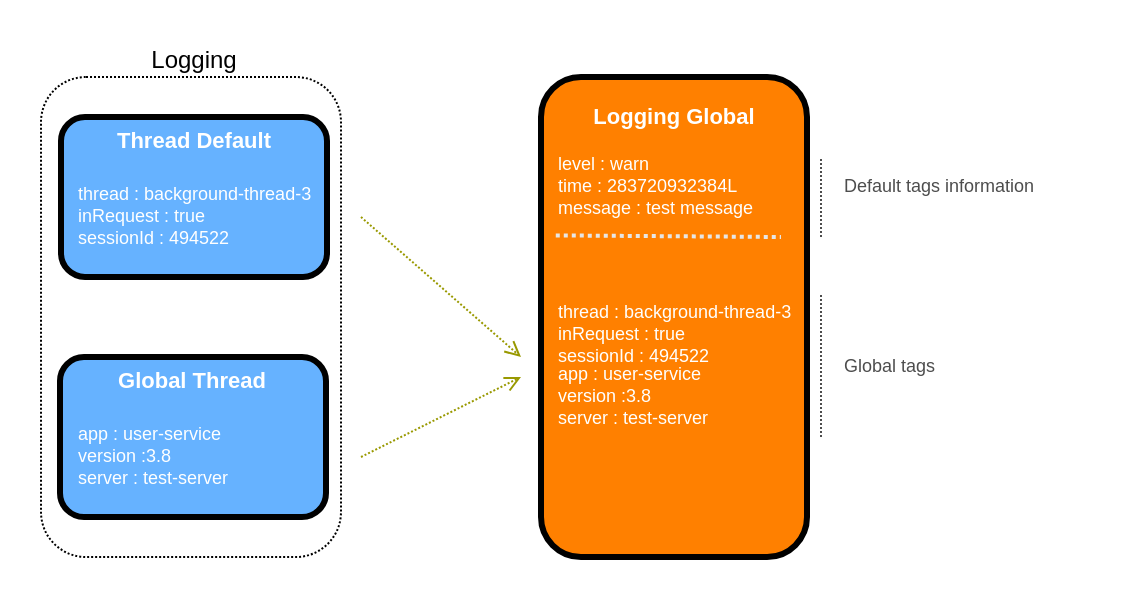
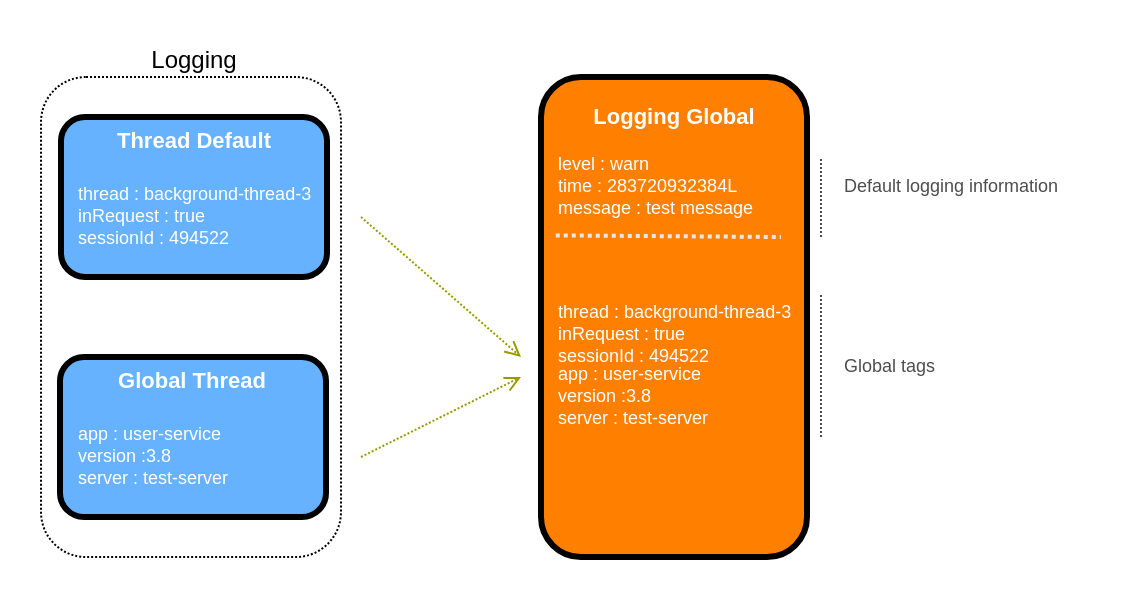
node "Default tags information": label "Default tags information" -> "Default logging information"
